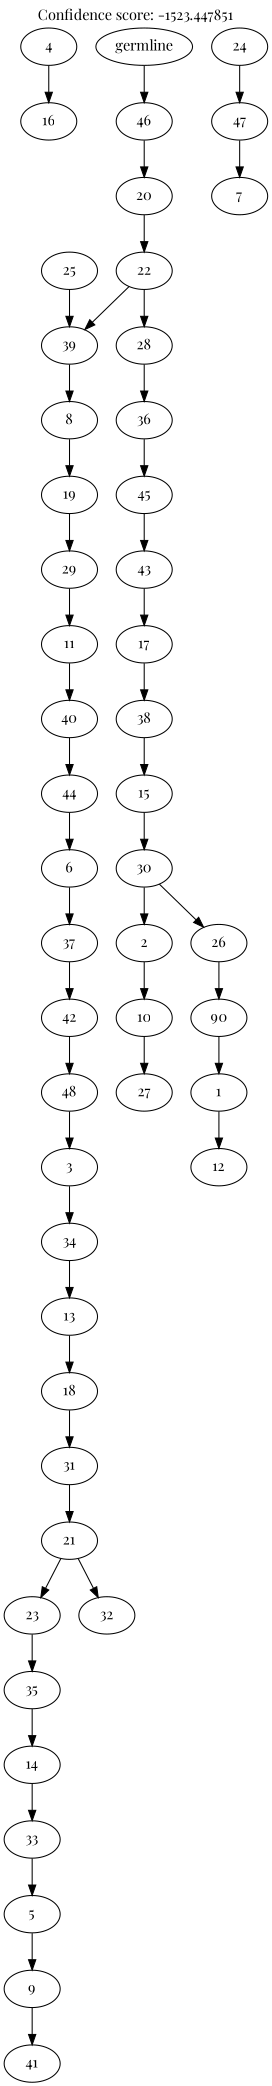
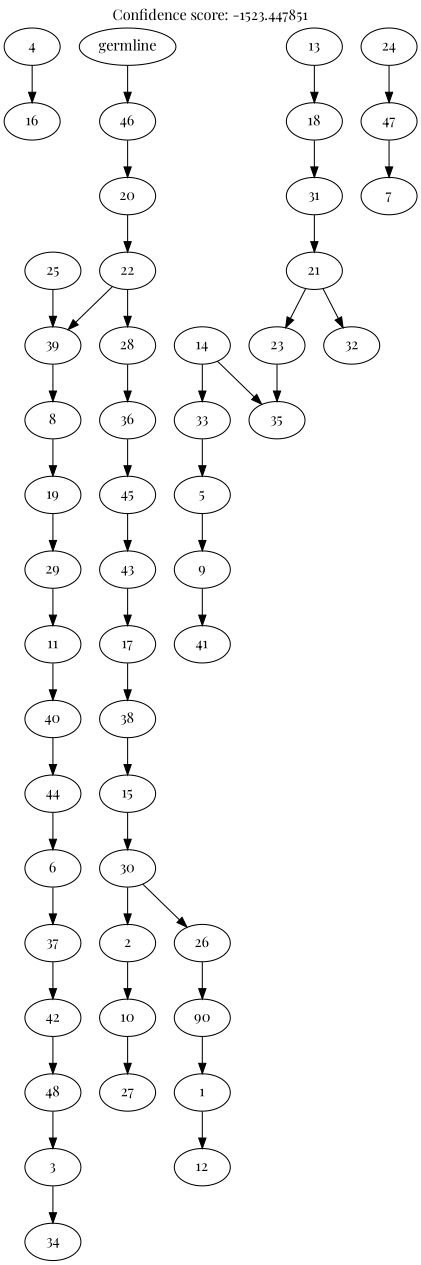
edge "34" -> "13": removed
edge "35" -> "14": reversed
